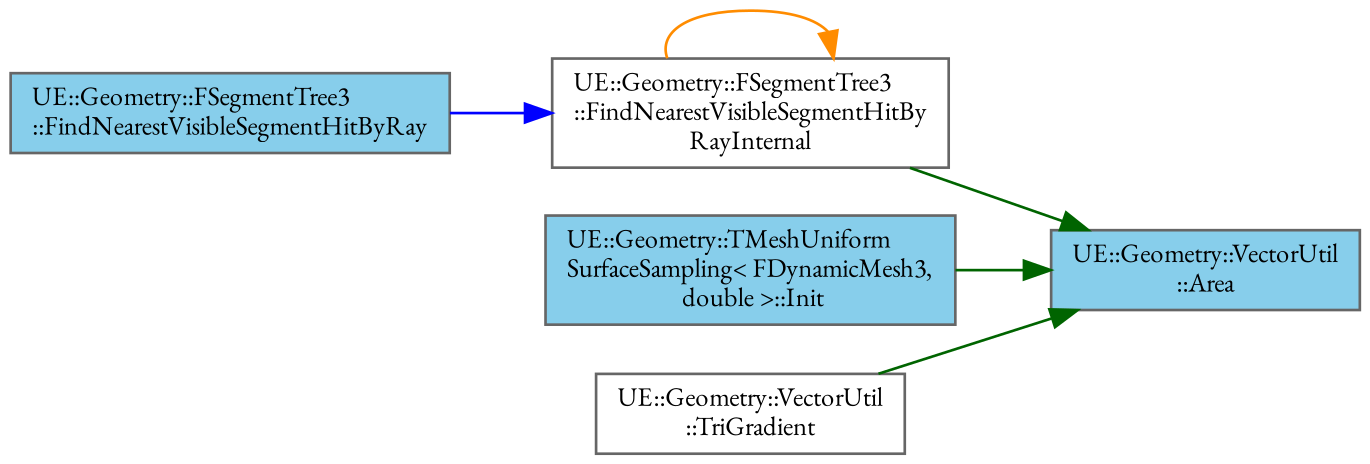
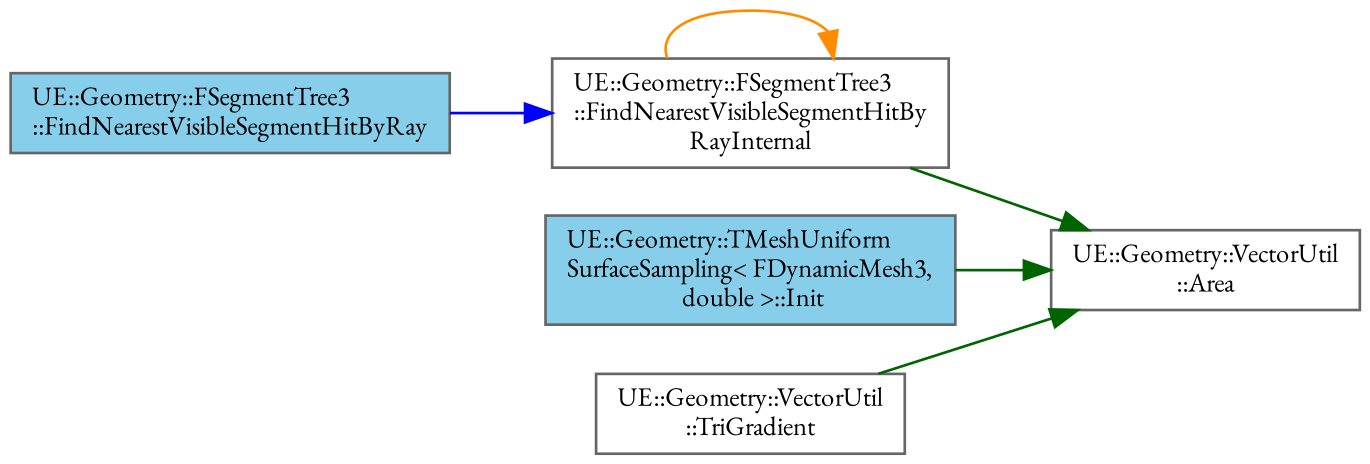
node "UE::Geometry::VectorUtil ::Area": fillcolor skyblue -> white
